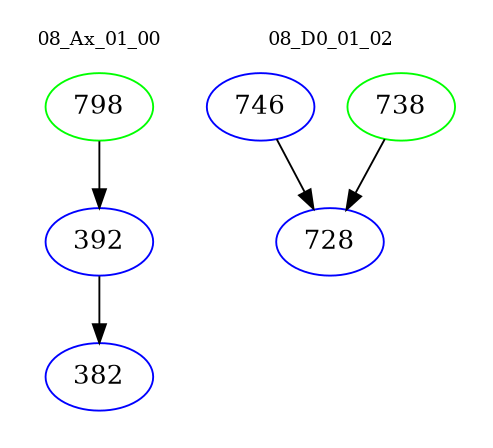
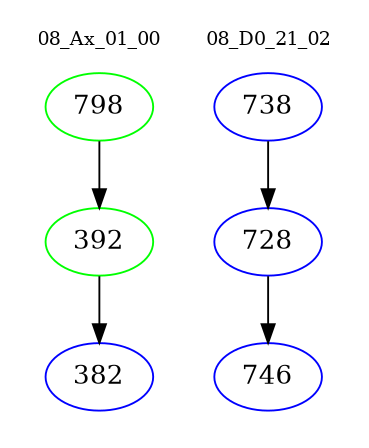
cluster "08_D0_01_02": label "08_D0_01_02" -> "08_D0_21_02"
node "738": color green -> blue
edge "746" -> "728": reversed
node "392": color blue -> green
